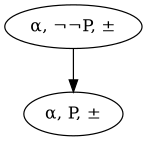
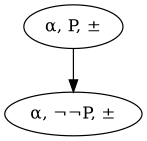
edge "α, ¬¬P, ±" -> "α, P, ±": reversed
